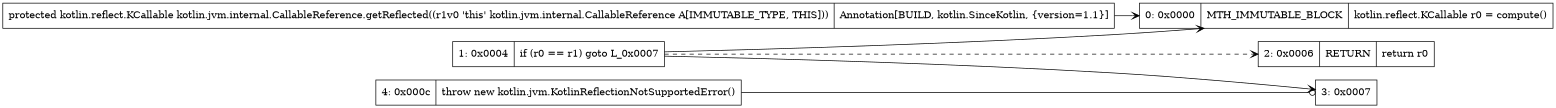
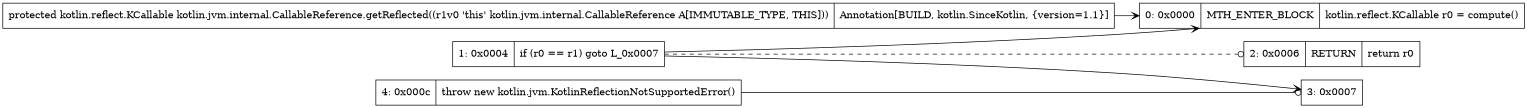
node "0: 0x0000": text "MTH_IMMUTABLE_BLOCK" -> "MTH_ENTER_BLOCK"
edge "1: 0x0004" -> "2: 0x0006": arrowhead vee -> odot
